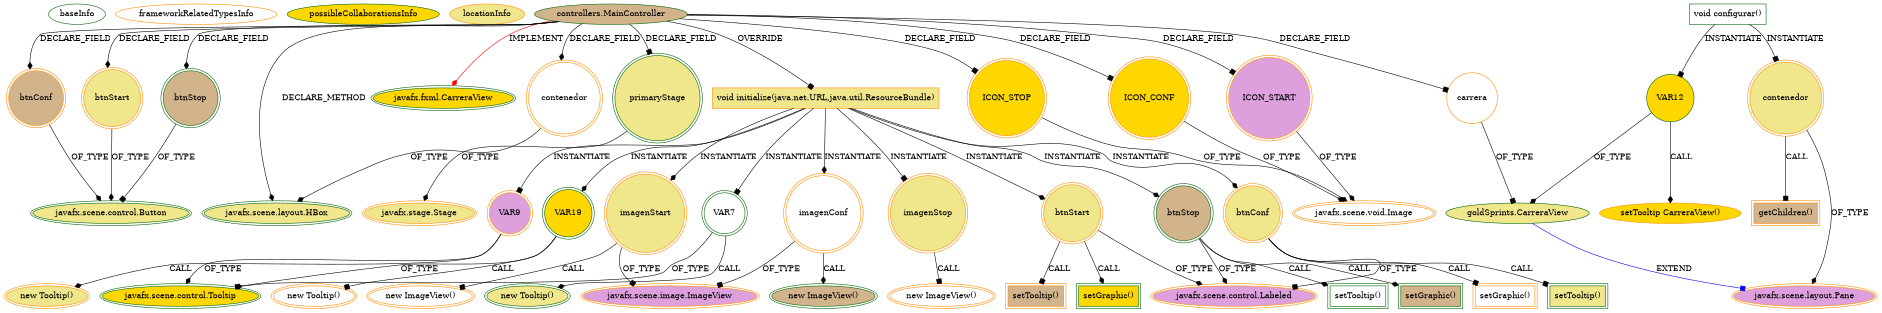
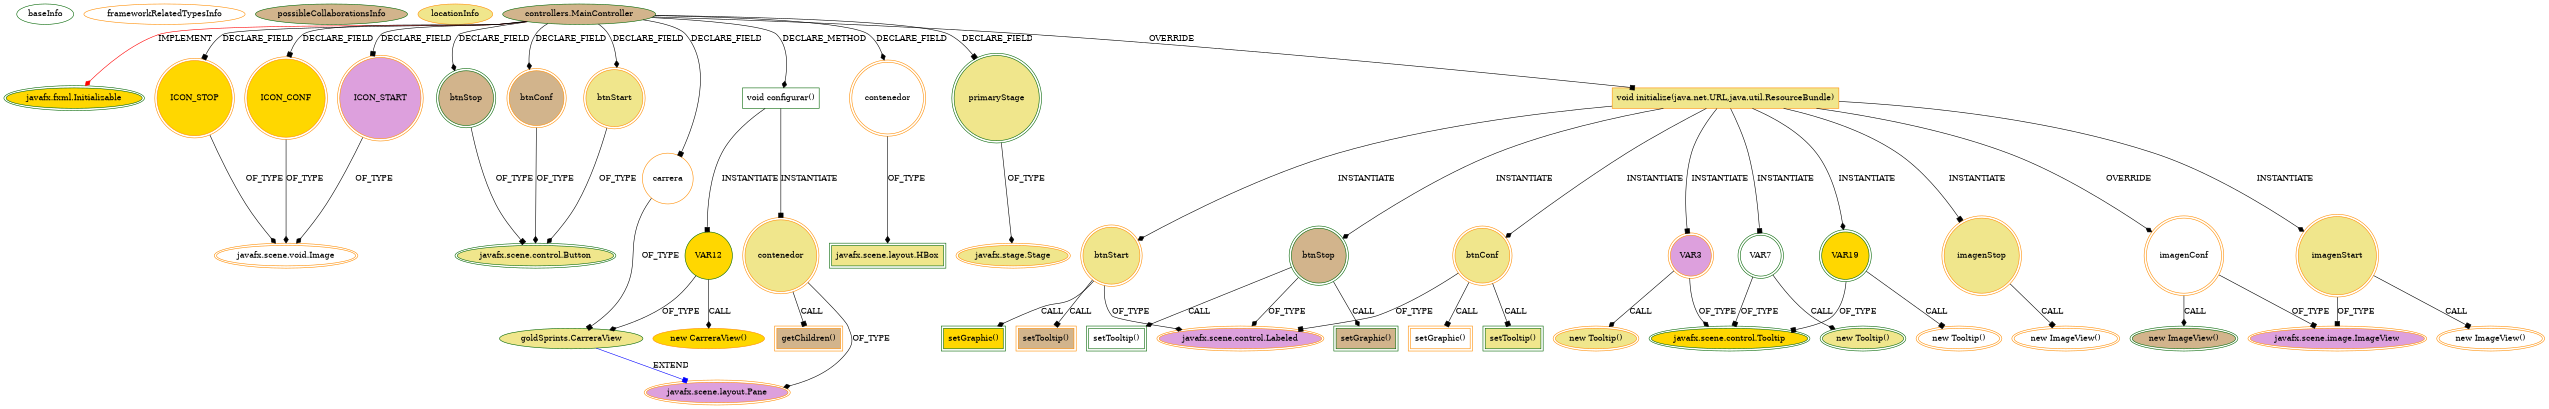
node "possibleCollaborationsInfo": fillcolor gold -> tan
edge "controllers.MainController" -> "javafx.scene.layout.HBox": now "controllers.MainController" -> "void configurar()"
node "javafx.fxml.CarreraView": label "javafx.fxml.CarreraView" -> "javafx.fxml.Initializable"
edge "void initialize(java.net.URL,java.util.ResourceBundle)" -> "imagenConf": label "INSTANTIATE" -> "OVERRIDE"
node "javafx.scene.layout.HBox": shape ellipse -> box
node "VAR9": label "VAR9" -> "VAR3"
node "setTooltip CarreraView()": label "setTooltip CarreraView()" -> "new CarreraView()"
edge "VAR7" -> "javafx.scene.control.Tooltip": arrowhead diamond -> box
